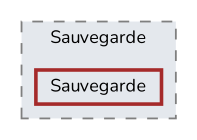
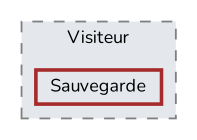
cluster "Sauvegarde": label "Sauvegarde" -> "Visiteur"
